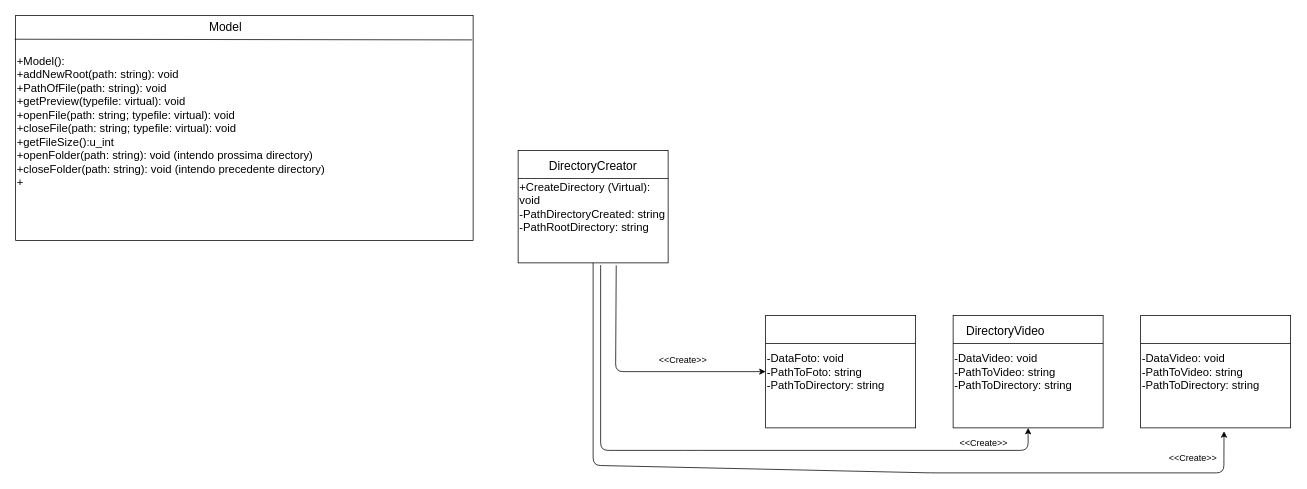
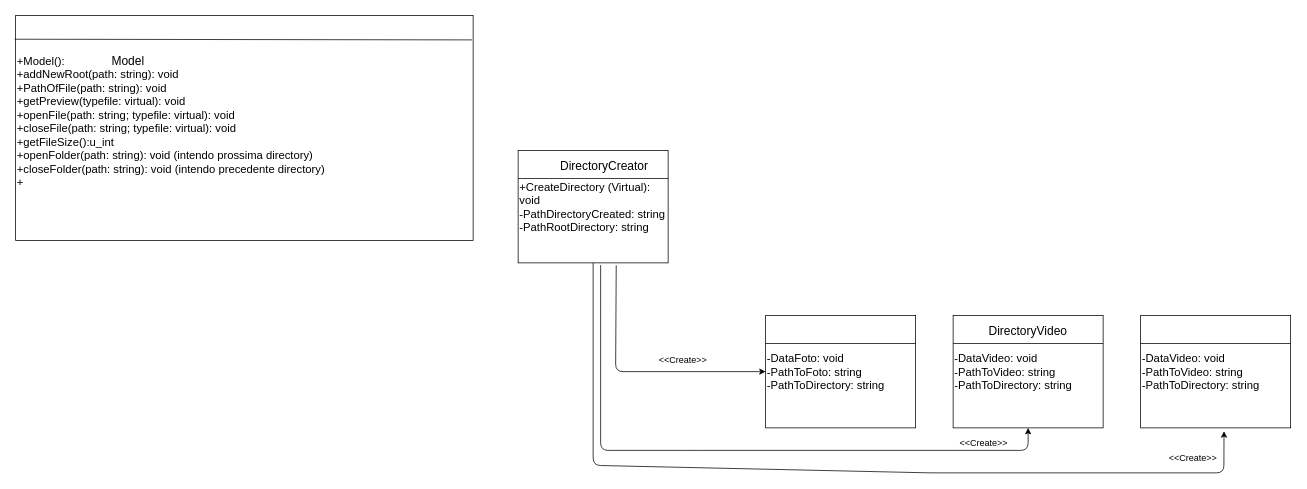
node "Model": moved (225, 27) -> (128, 60)
node "DirectoryCreator": moved (593, 165) -> (604, 165)
node "DirectoryVideo": moved (1005, 330) -> (1028, 330)
